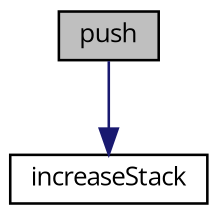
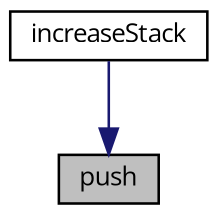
edge "push" -> "increaseStack": reversed
